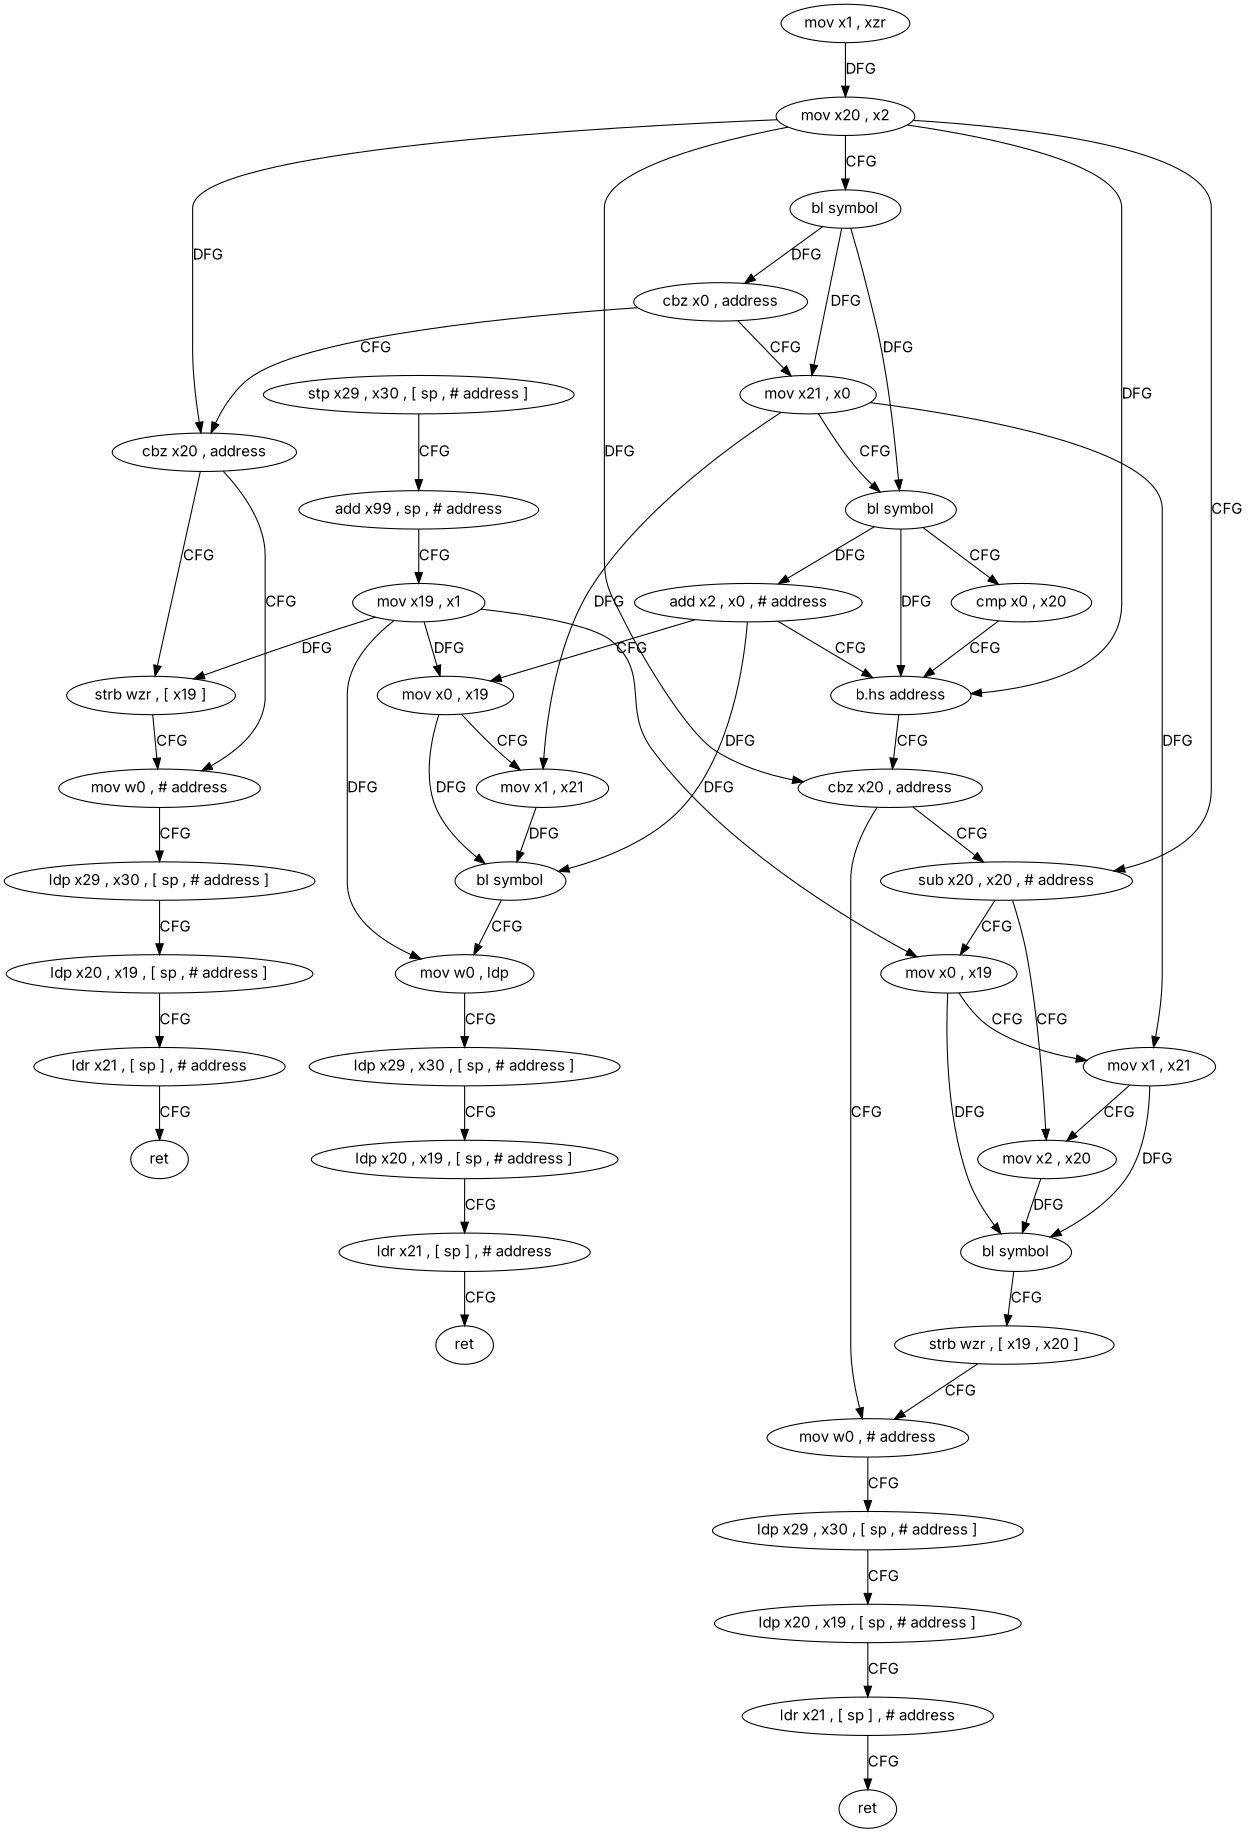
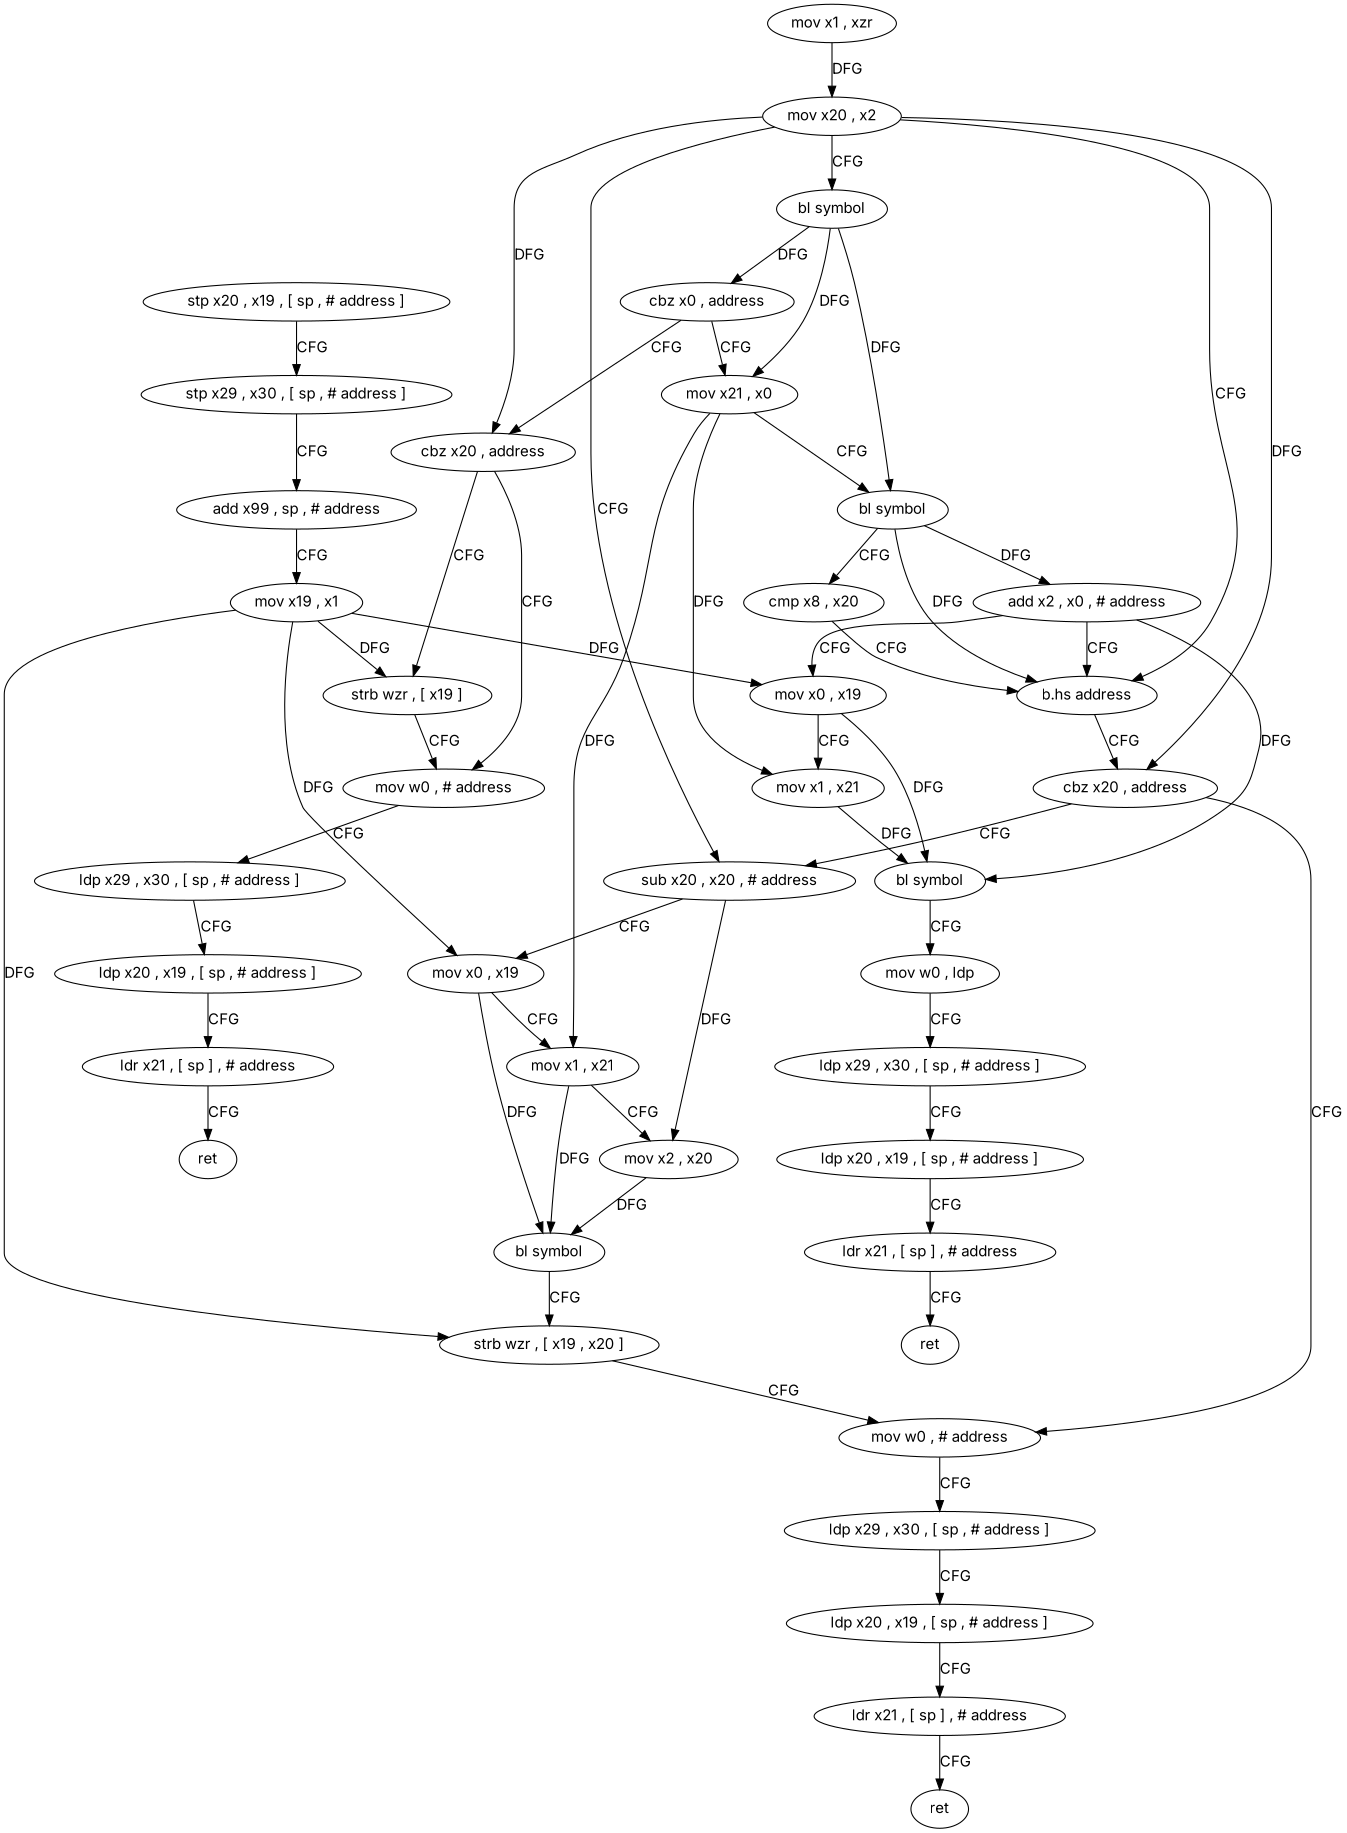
node "stp x20 , x19 , [ sp , # address ]": added
edge "mov x20 , x2" -> "b.hs address": label "DFG" -> "CFG"
node "cmp x0 , x20": label "cmp x0 , x20" -> "cmp x8 , x20"
edge "mov x19 , x1" -> "mov w0 , ldp": now "mov x19 , x1" -> "strb wzr , [ x19 , x20 ]"
edge "sub x20 , x20 , # address" -> "mov x2 , x20": label "CFG" -> "DFG"
